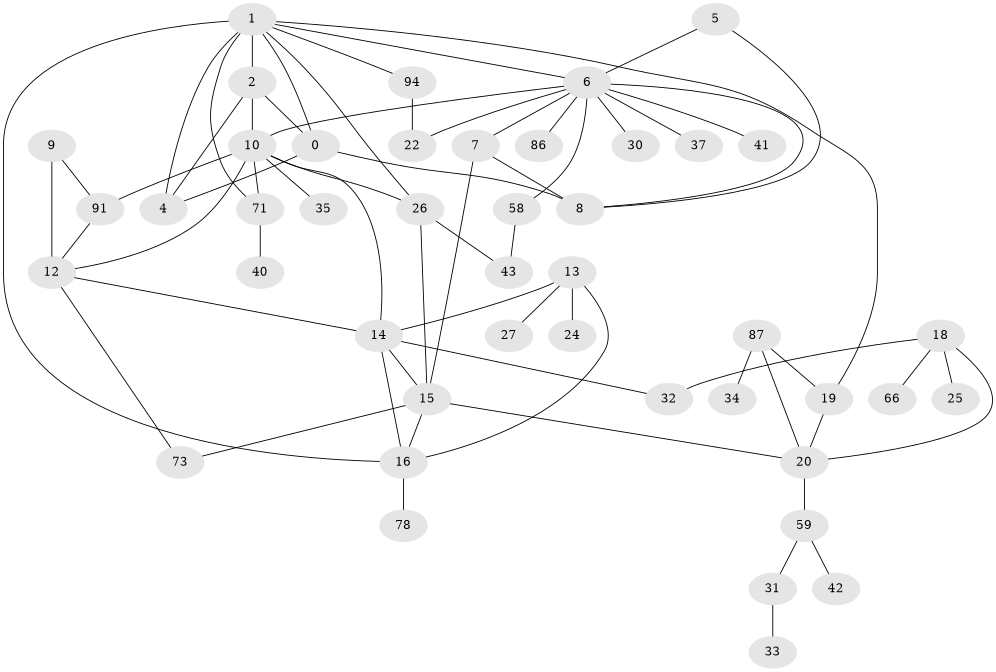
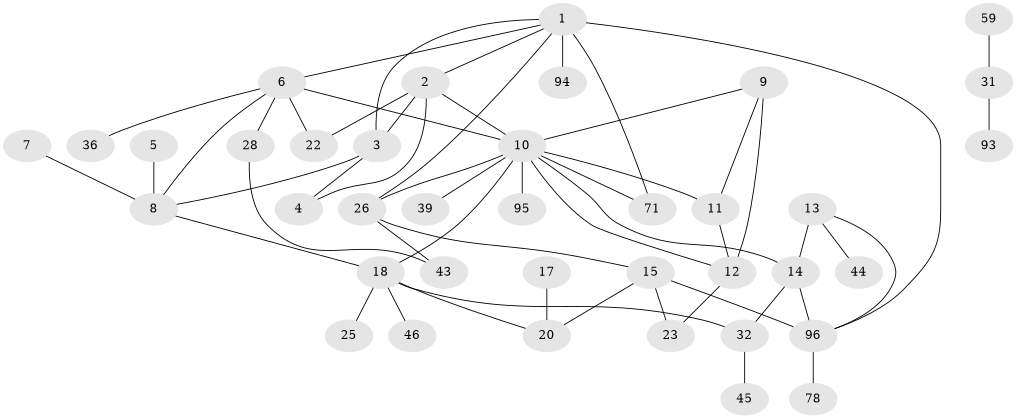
edge "5" -- "6": removed
edge "1" -- "4": removed
edge "94" -- "22": now "2" -- "22"
edge "6" -- "7": removed
edge "9" -- "10": added
node "0": label "0" -> "3"
node "86": label "86" -> "36"
node "30": removed
node "37": removed
node "41": removed
node "91": label "91" -> "11"
node "35": label "35" -> "95"
node "39": added
node "58": label "58" -> "28"
edge "10" -- "18": added
edge "8" -- "18": added
node "40": removed
edge "7" -- "15": removed
edge "12" -- "14": removed
node "27": removed
node "24": label "24" -> "44"
node "87": label "87" -> "17"
edge "14" -- "15": removed
node "34": removed
node "45": added
node "19": removed
node "66": label "66" -> "46"
node "73": label "73" -> "23"
node "16": label "16" -> "96"
edge "20" -- "59": removed
node "42": removed
node "33": label "33" -> "93"
